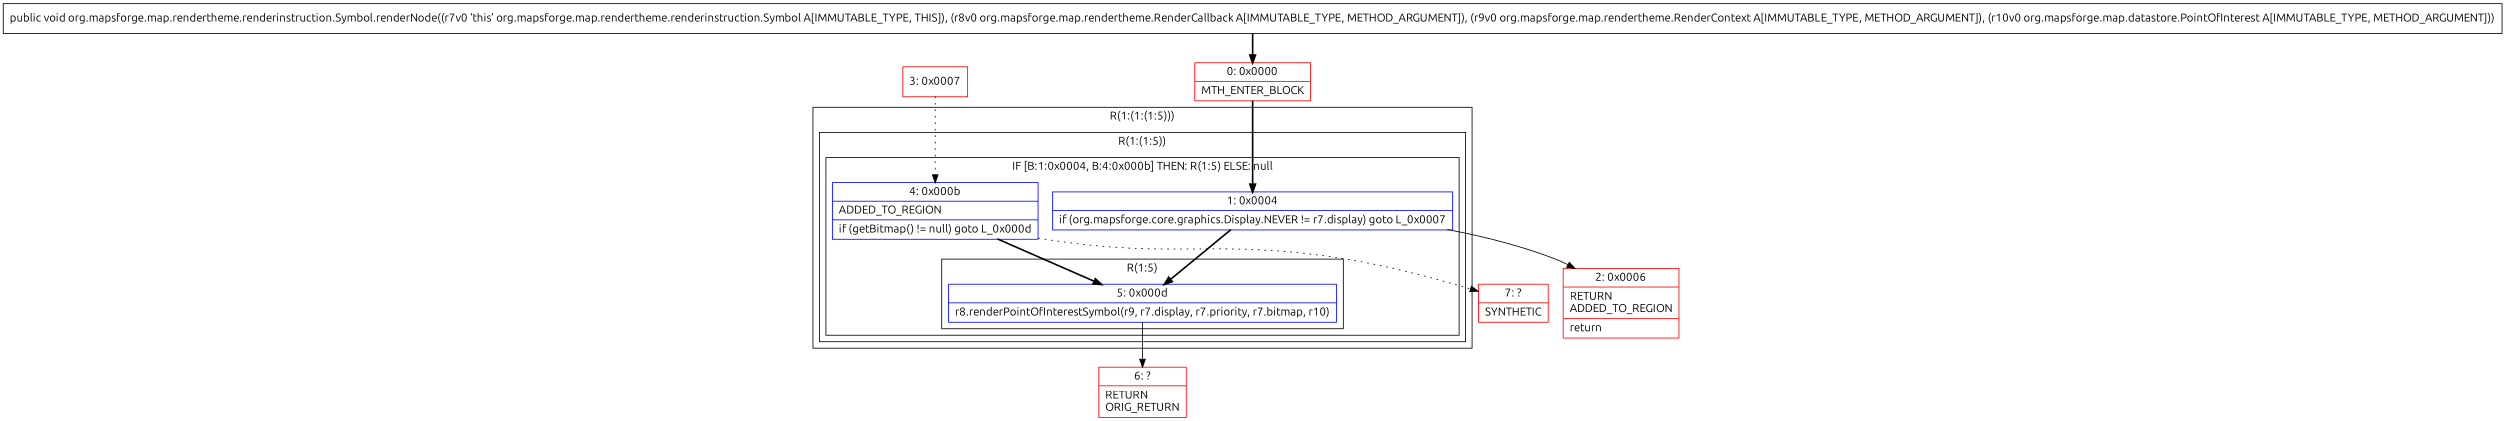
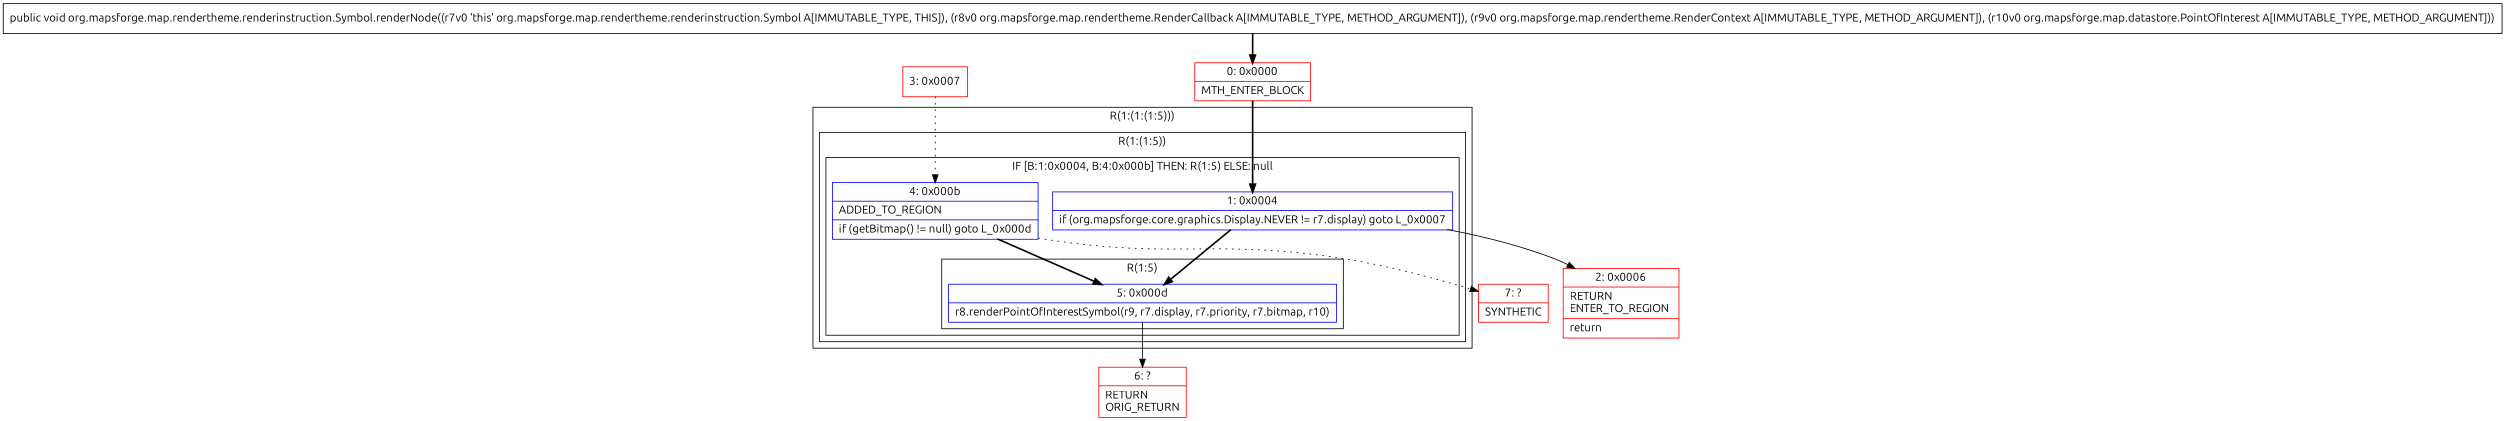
node "2: 0x0006": text "ADDED_TO_REGION" -> "ENTER_TO_REGION"
